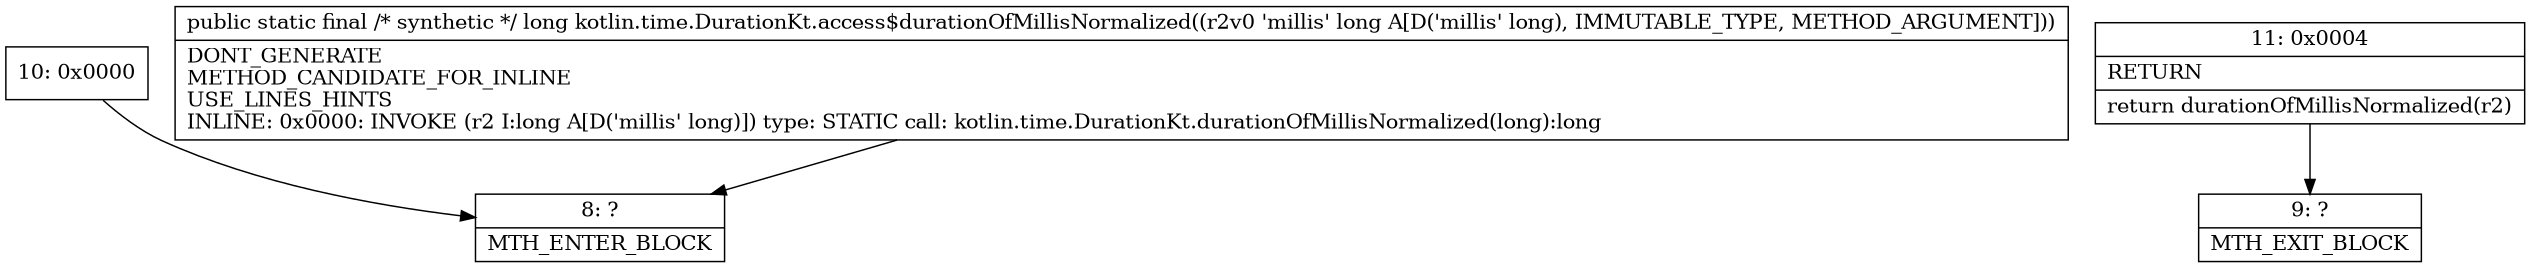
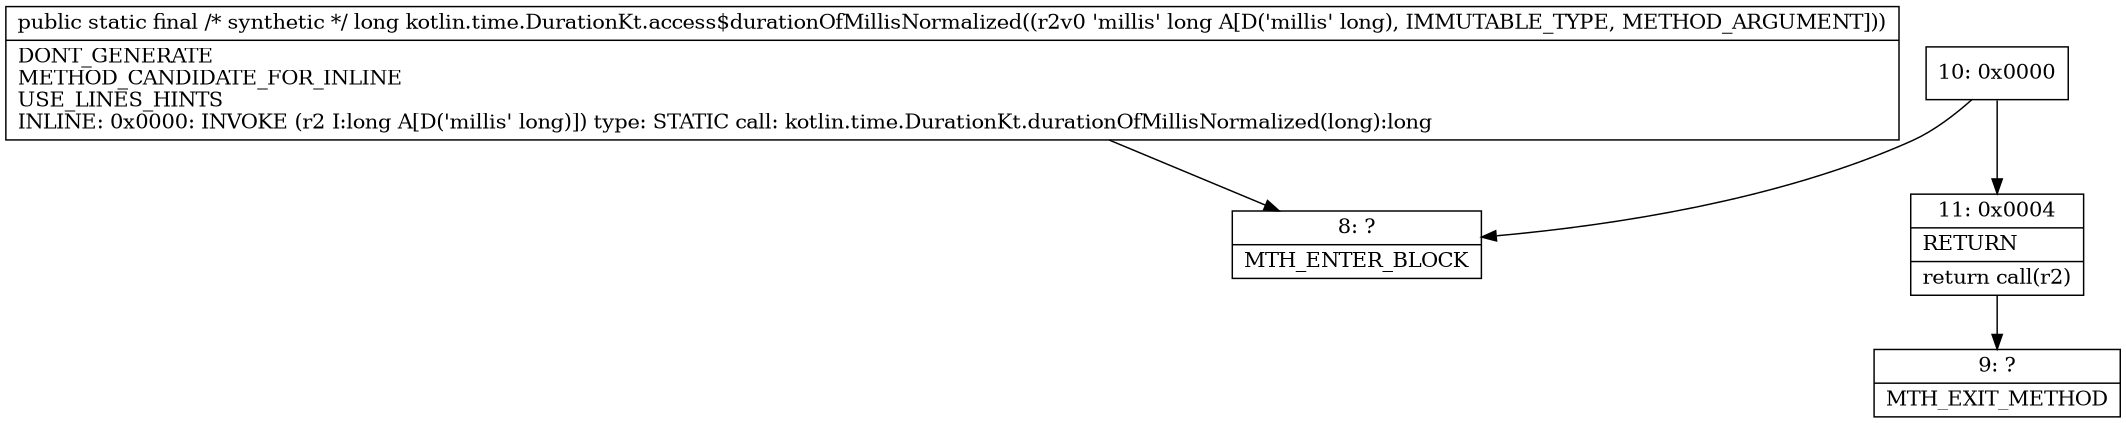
node "11: 0x0004": text "return durationOfMillisNormalized(r2)" -> "return call(r2)"
edge "10: 0x0000" -> "11: 0x0004": added
node "9: ?": text "MTH_EXIT_BLOCK" -> "MTH_EXIT_METHOD"
